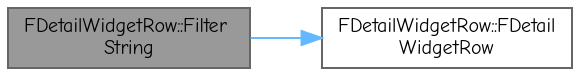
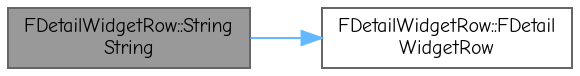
node "FDetailWidgetRow::Filter String": label "FDetailWidgetRow::Filter String" -> "FDetailWidgetRow::String String"
